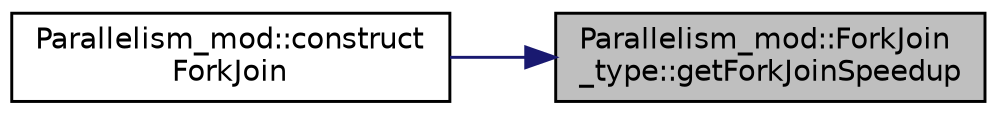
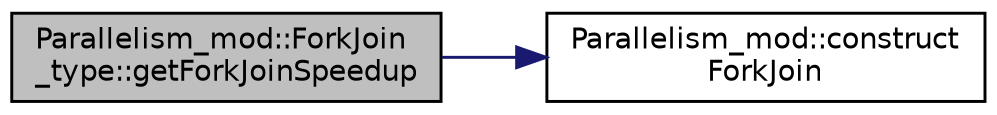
edge "Parallelism_mod::construct ForkJoin" -> "Parallelism_mod::ForkJoin _type::getForkJoinSpeedup": reversed
